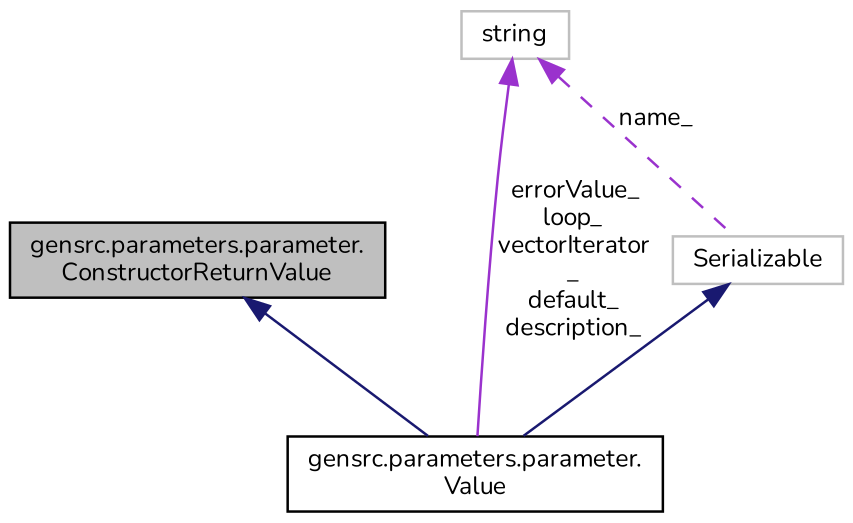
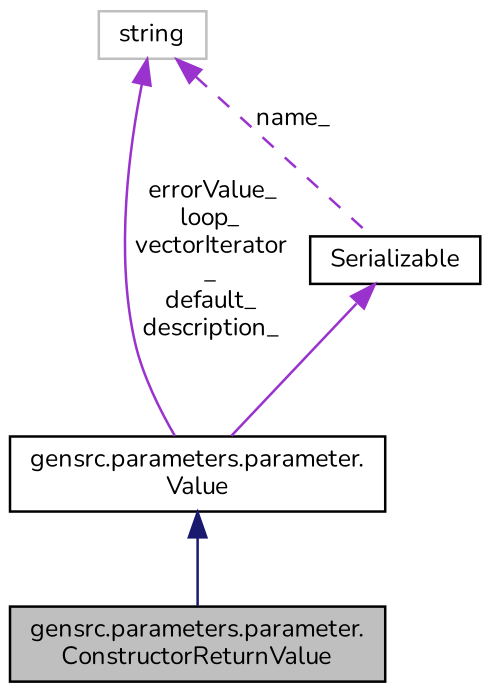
node "Serializable": color grey75 -> black
edge "gensrc.parameters.parameter. Value" -> "Serializable": color midnightblue -> darkorchid3
edge "gensrc.parameters.parameter. Value" -> "gensrc.parameters.parameter. ConstructorReturnValue": reversed
